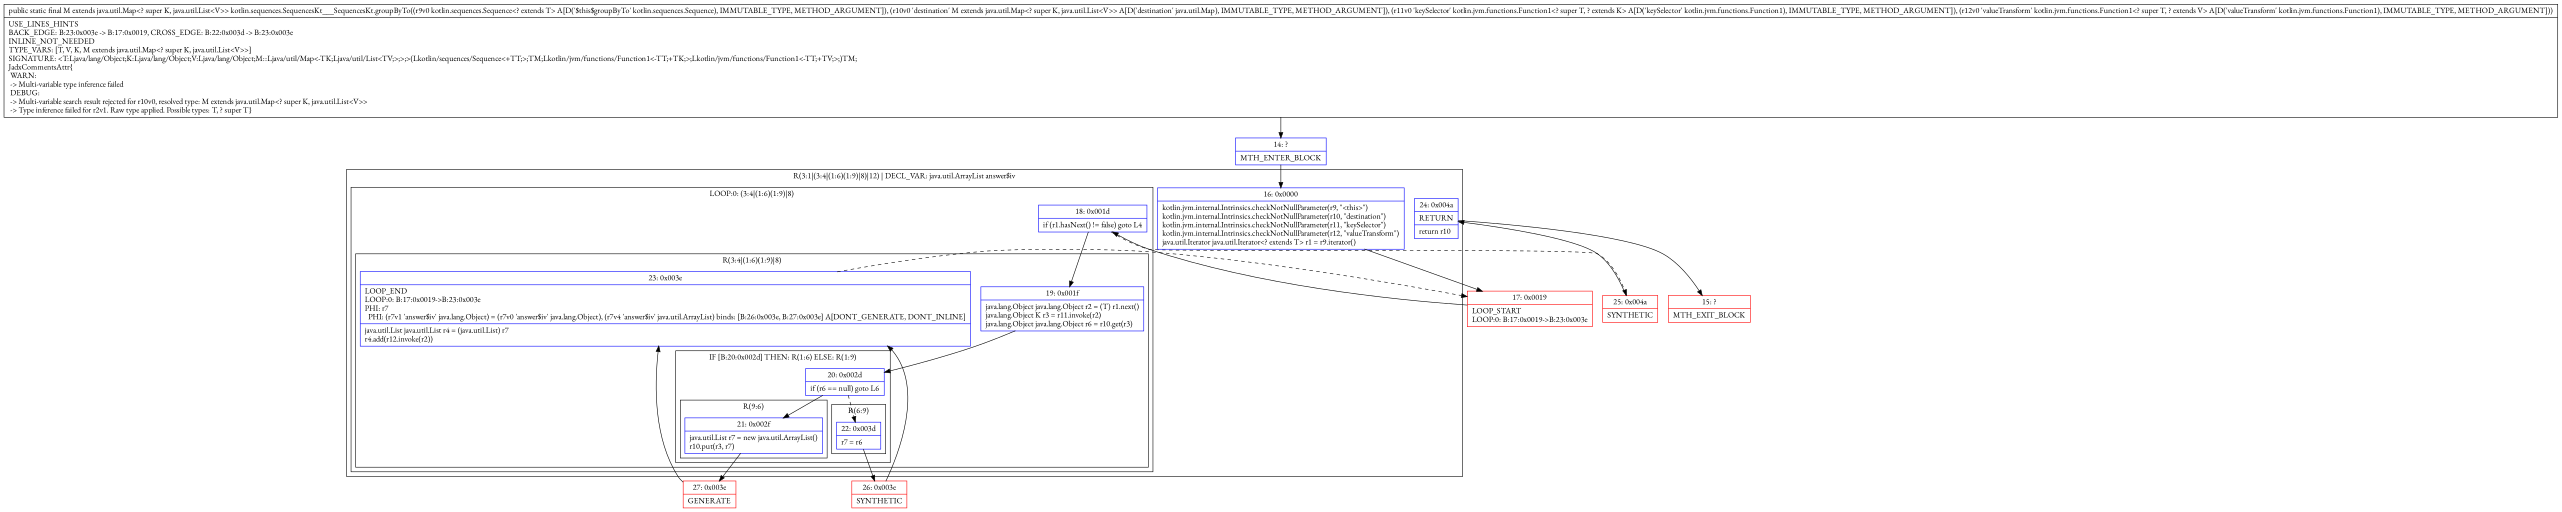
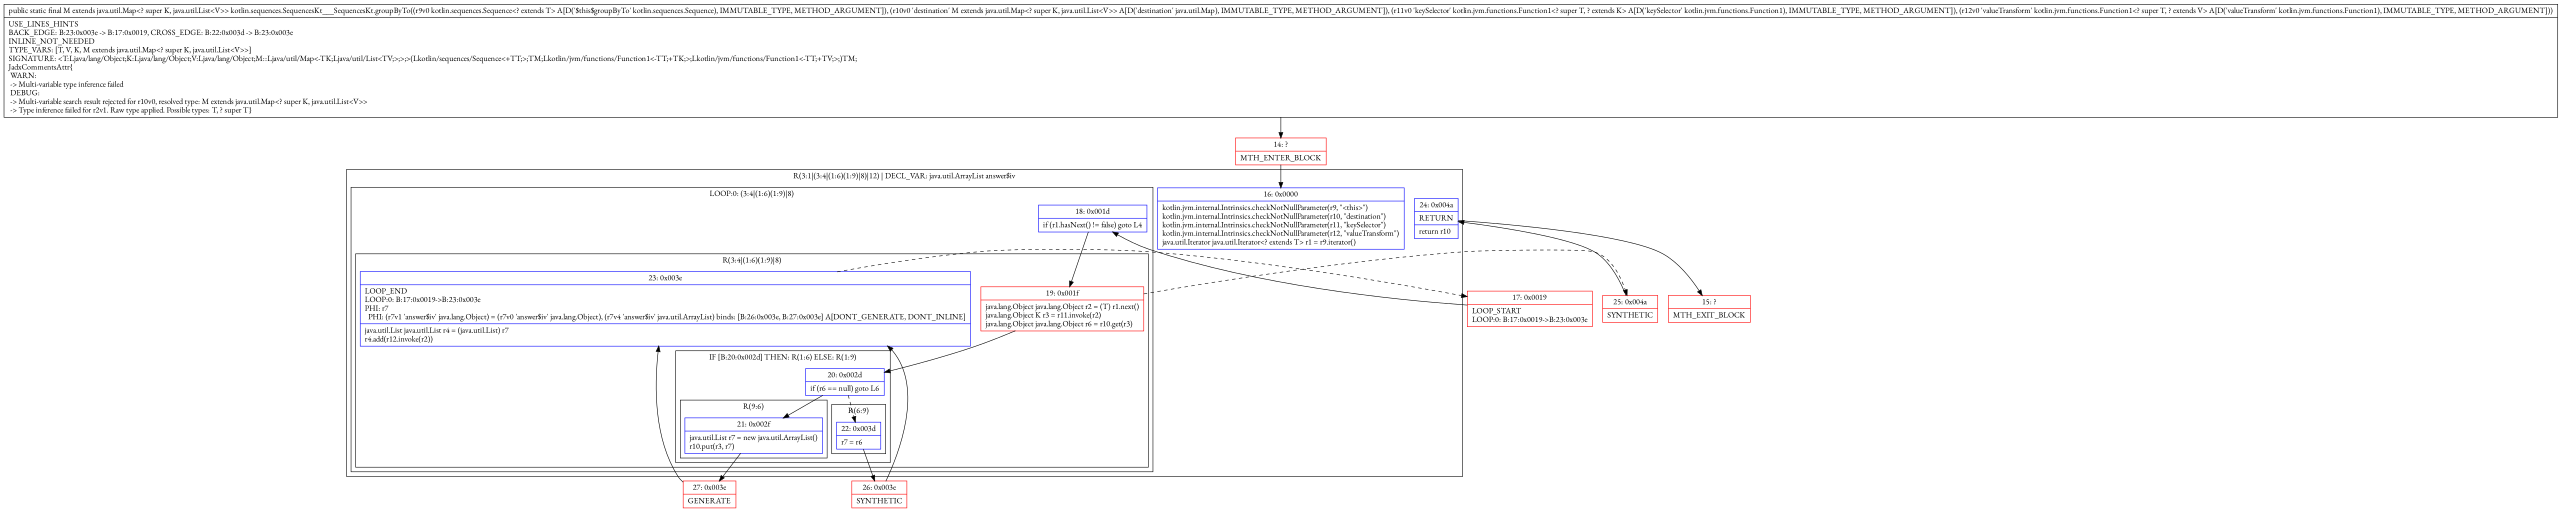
node "14: ?": color blue -> red
edge "18: 0x001d" -> "25: 0x004a": now "19: 0x001f" -> "25: 0x004a"
edge "16: 0x0000" -> "17: 0x0019": removed
node "19: 0x001f": color blue -> red
